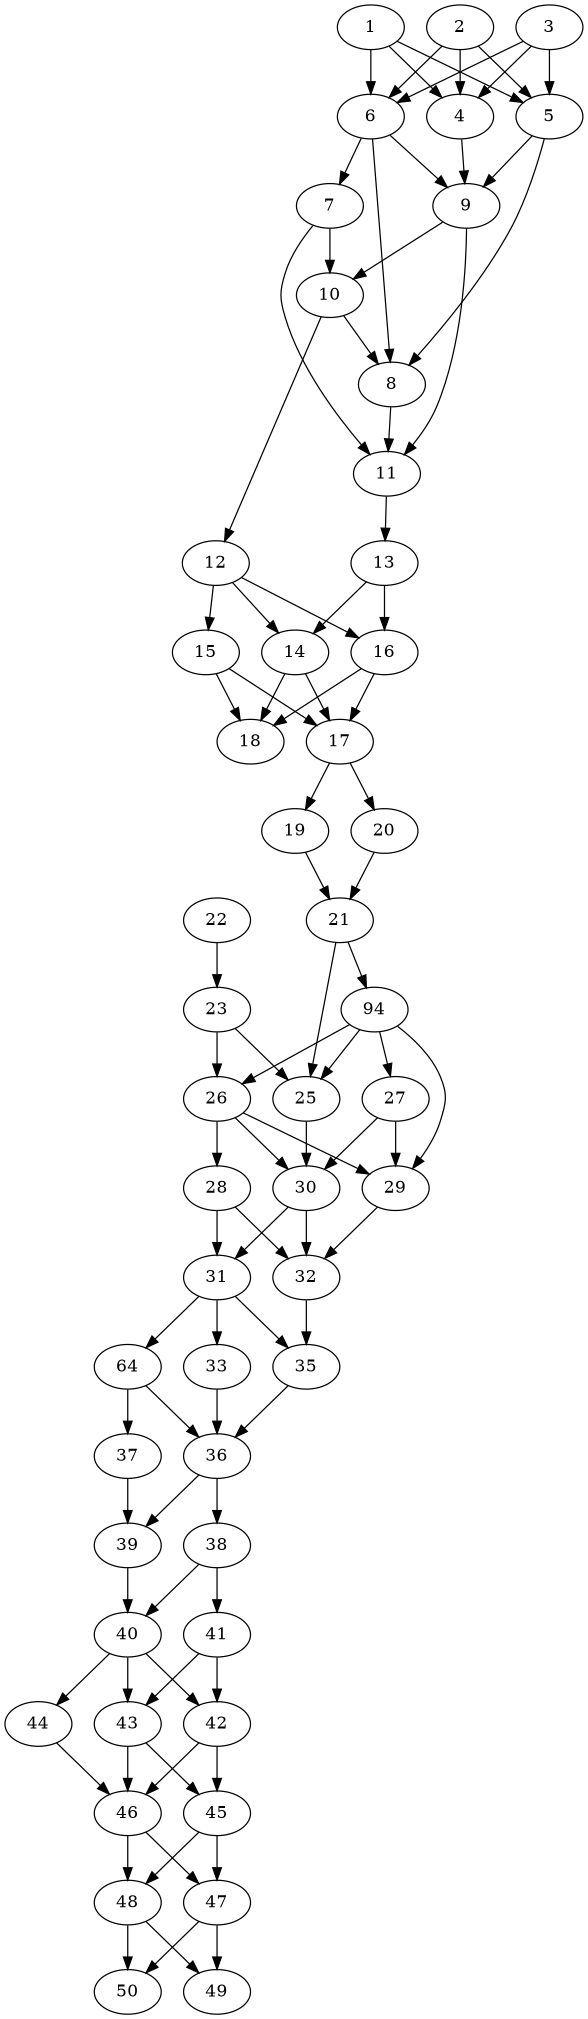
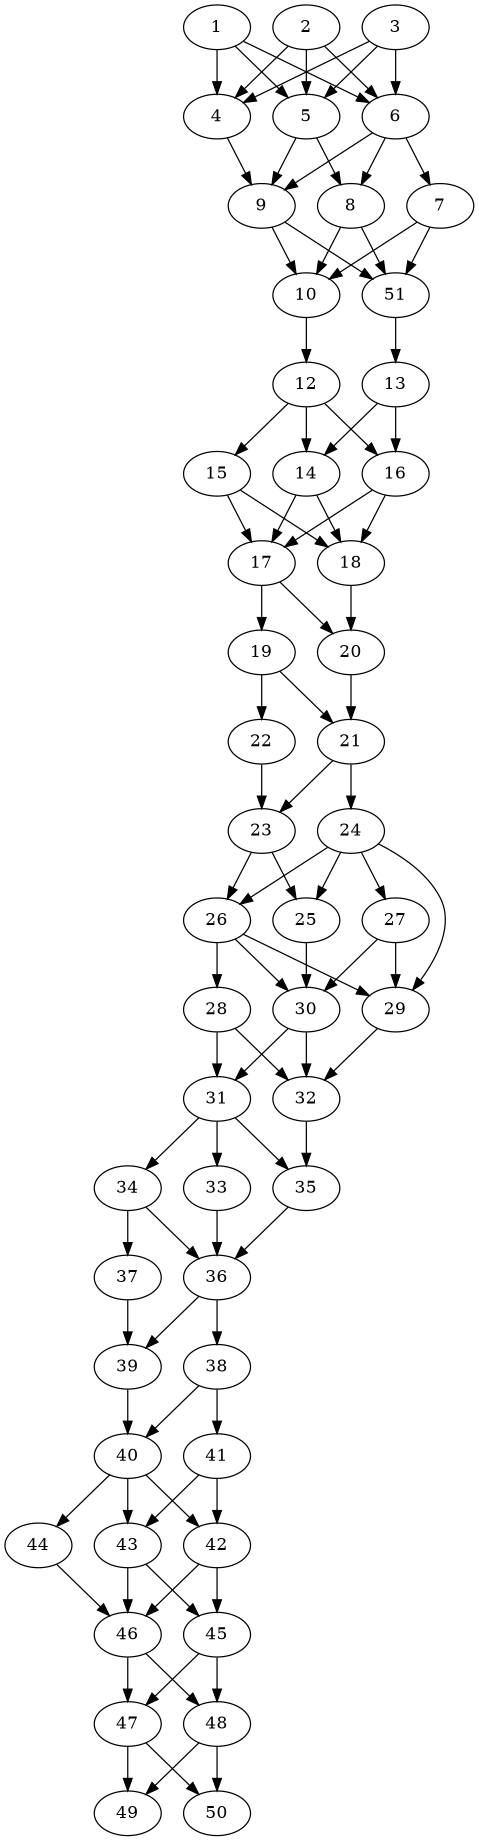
edge "10" -> "8": reversed
node "11": label "11" -> "51"
edge "18" -> "20": added
edge "19" -> "22": added
edge "21" -> "25": now "21" -> "23"
node "94": label "94" -> "24"
node "64": label "64" -> "34"
